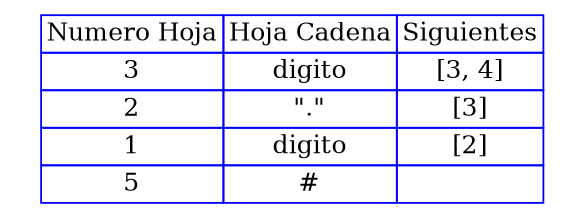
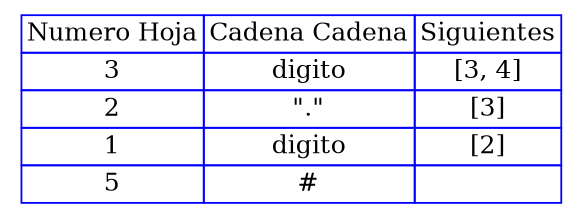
node "Numero Hoja": text "Hoja Cadena" -> "Cadena Cadena"
